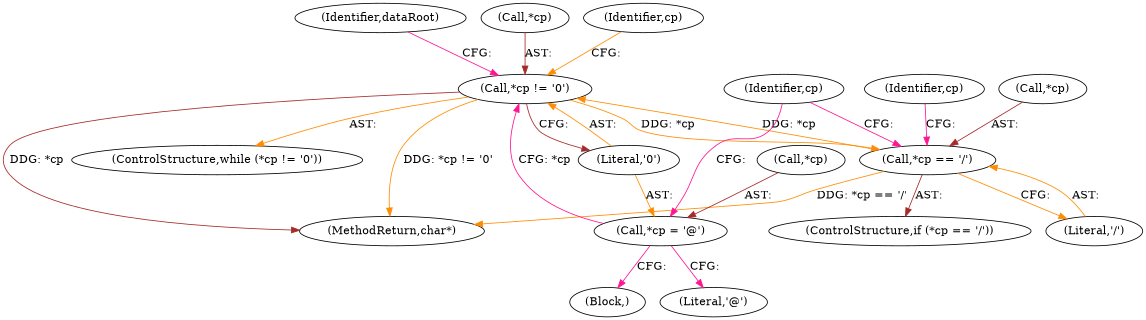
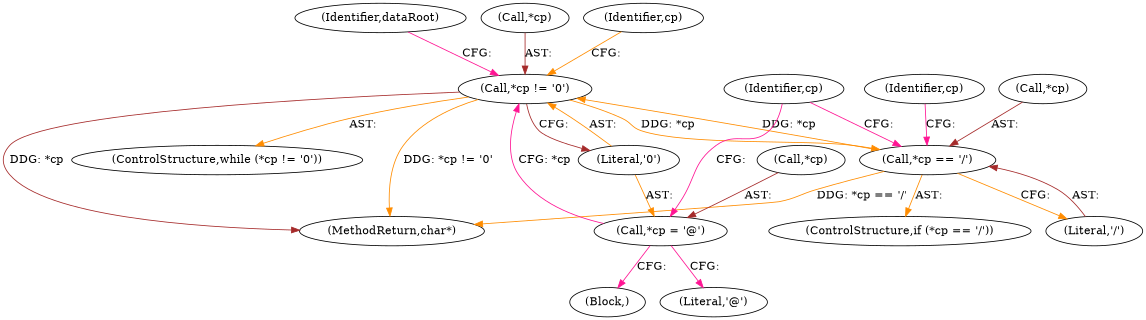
edge "(Literal,'/')" -> "(Call,*cp == '/')": color darkorange -> brown
edge "(Call,*cp == '/')" -> "(ControlStructure,if (*cp == '/'))": color brown -> darkorange
